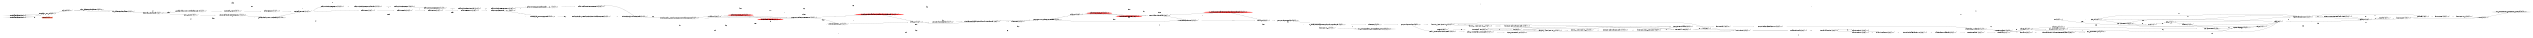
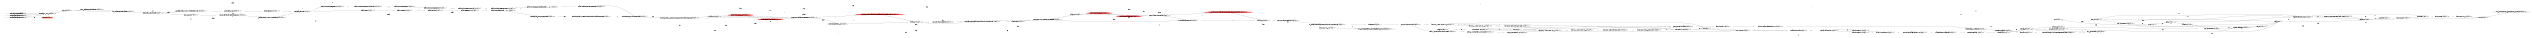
edge "Locator l = null@@@4@@@['1', '1', '1']" -> "nonDefault.put(GROUPS,groups)@@@14@@@['1', '1', '0']": now "String groups@@@2@@@['1', '1', '0']" -> "nonDefault.put(GROUPS,groups)@@@14@@@['1', '1', '0']"
node "testLocatorAndTwoServersJoinUsingDiffeHellman['0', '0', '1']": added
